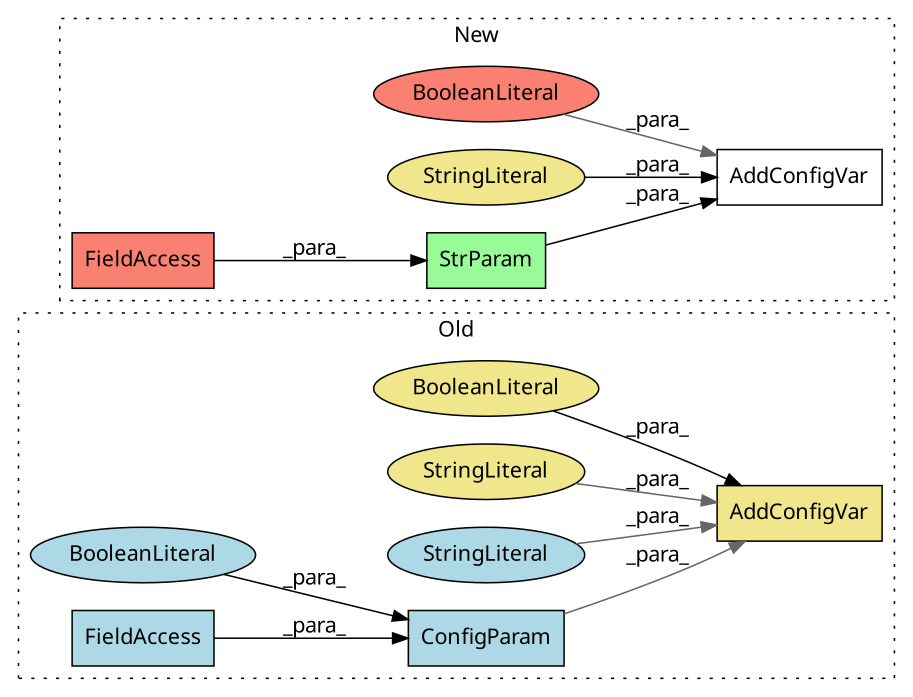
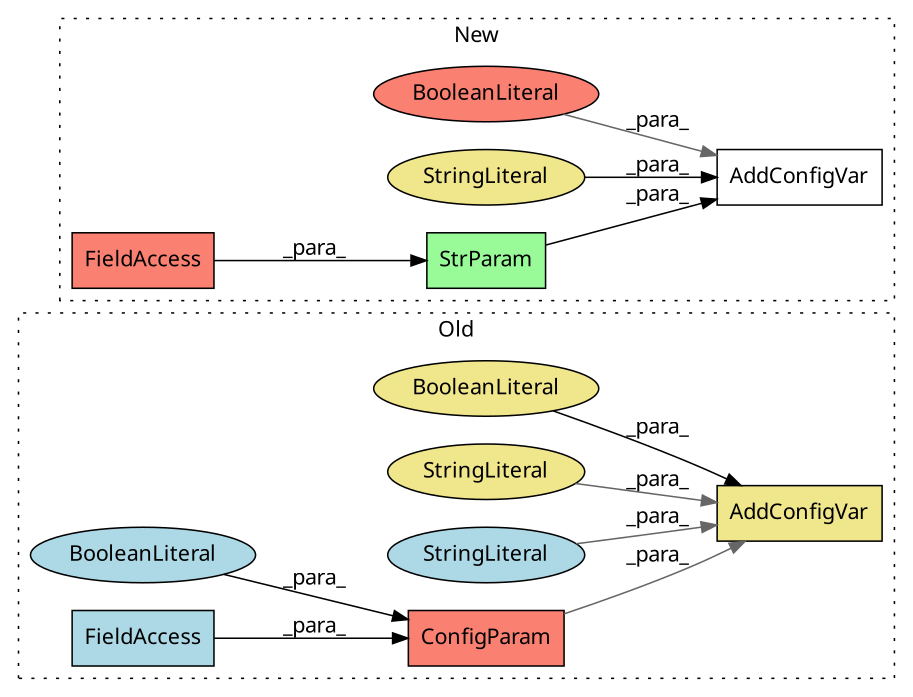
node "ConfigParam": fillcolor lightblue -> salmon
